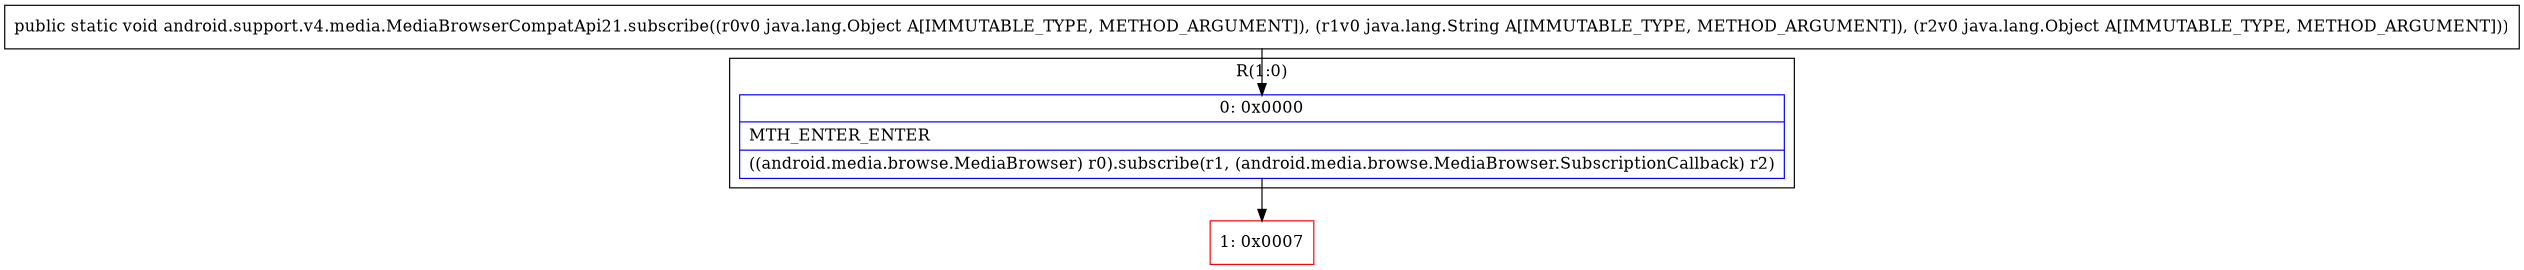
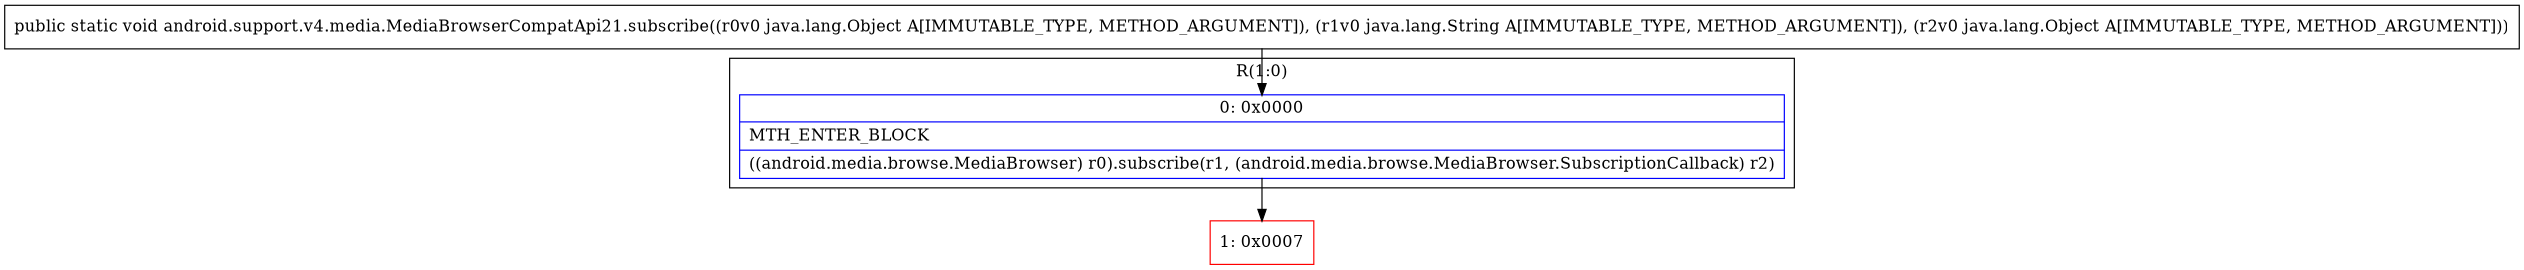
node "0: 0x0000": text "MTH_ENTER_ENTER" -> "MTH_ENTER_BLOCK"
